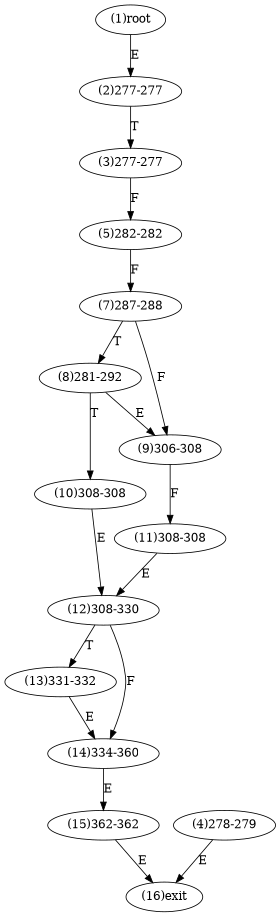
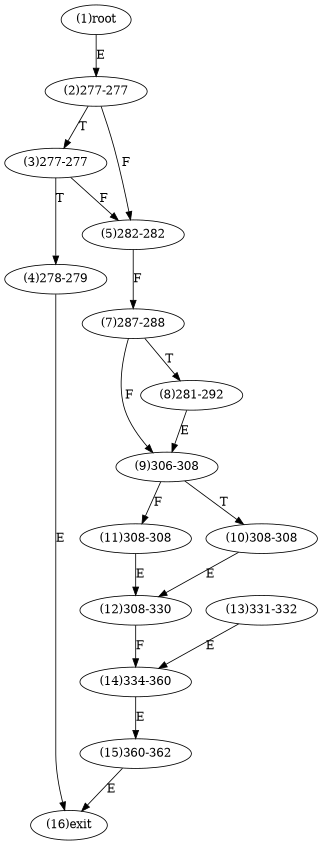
edge "(2)277-277" -> "(5)282-282": added, label "F"
edge "(3)277-277" -> "(4)278-279": added, label "T"
edge "(8)281-292" -> "(10)308-308": now "(9)306-308" -> "(10)308-308"
edge "(12)308-330" -> "(13)331-332": removed, label "T"
node "(15)362-362": label "(15)362-362" -> "(15)360-362"
